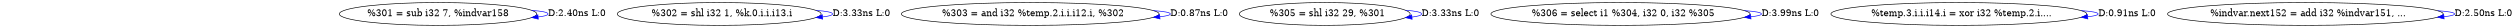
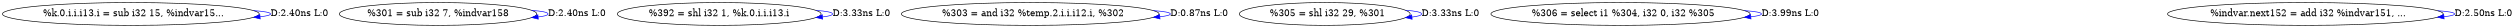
node "%k.0.i.i.i13.i = sub i32 15, %indvar15...": added
node "%302 = shl i32 1, %k.0.i.i.i13.i": label "%302 = shl i32 1, %k.0.i.i.i13.i" -> "%392 = shl i32 1, %k.0.i.i.i13.i"
node "%temp.3.i.i.i14.i = xor i32 %temp.2.i....": removed
